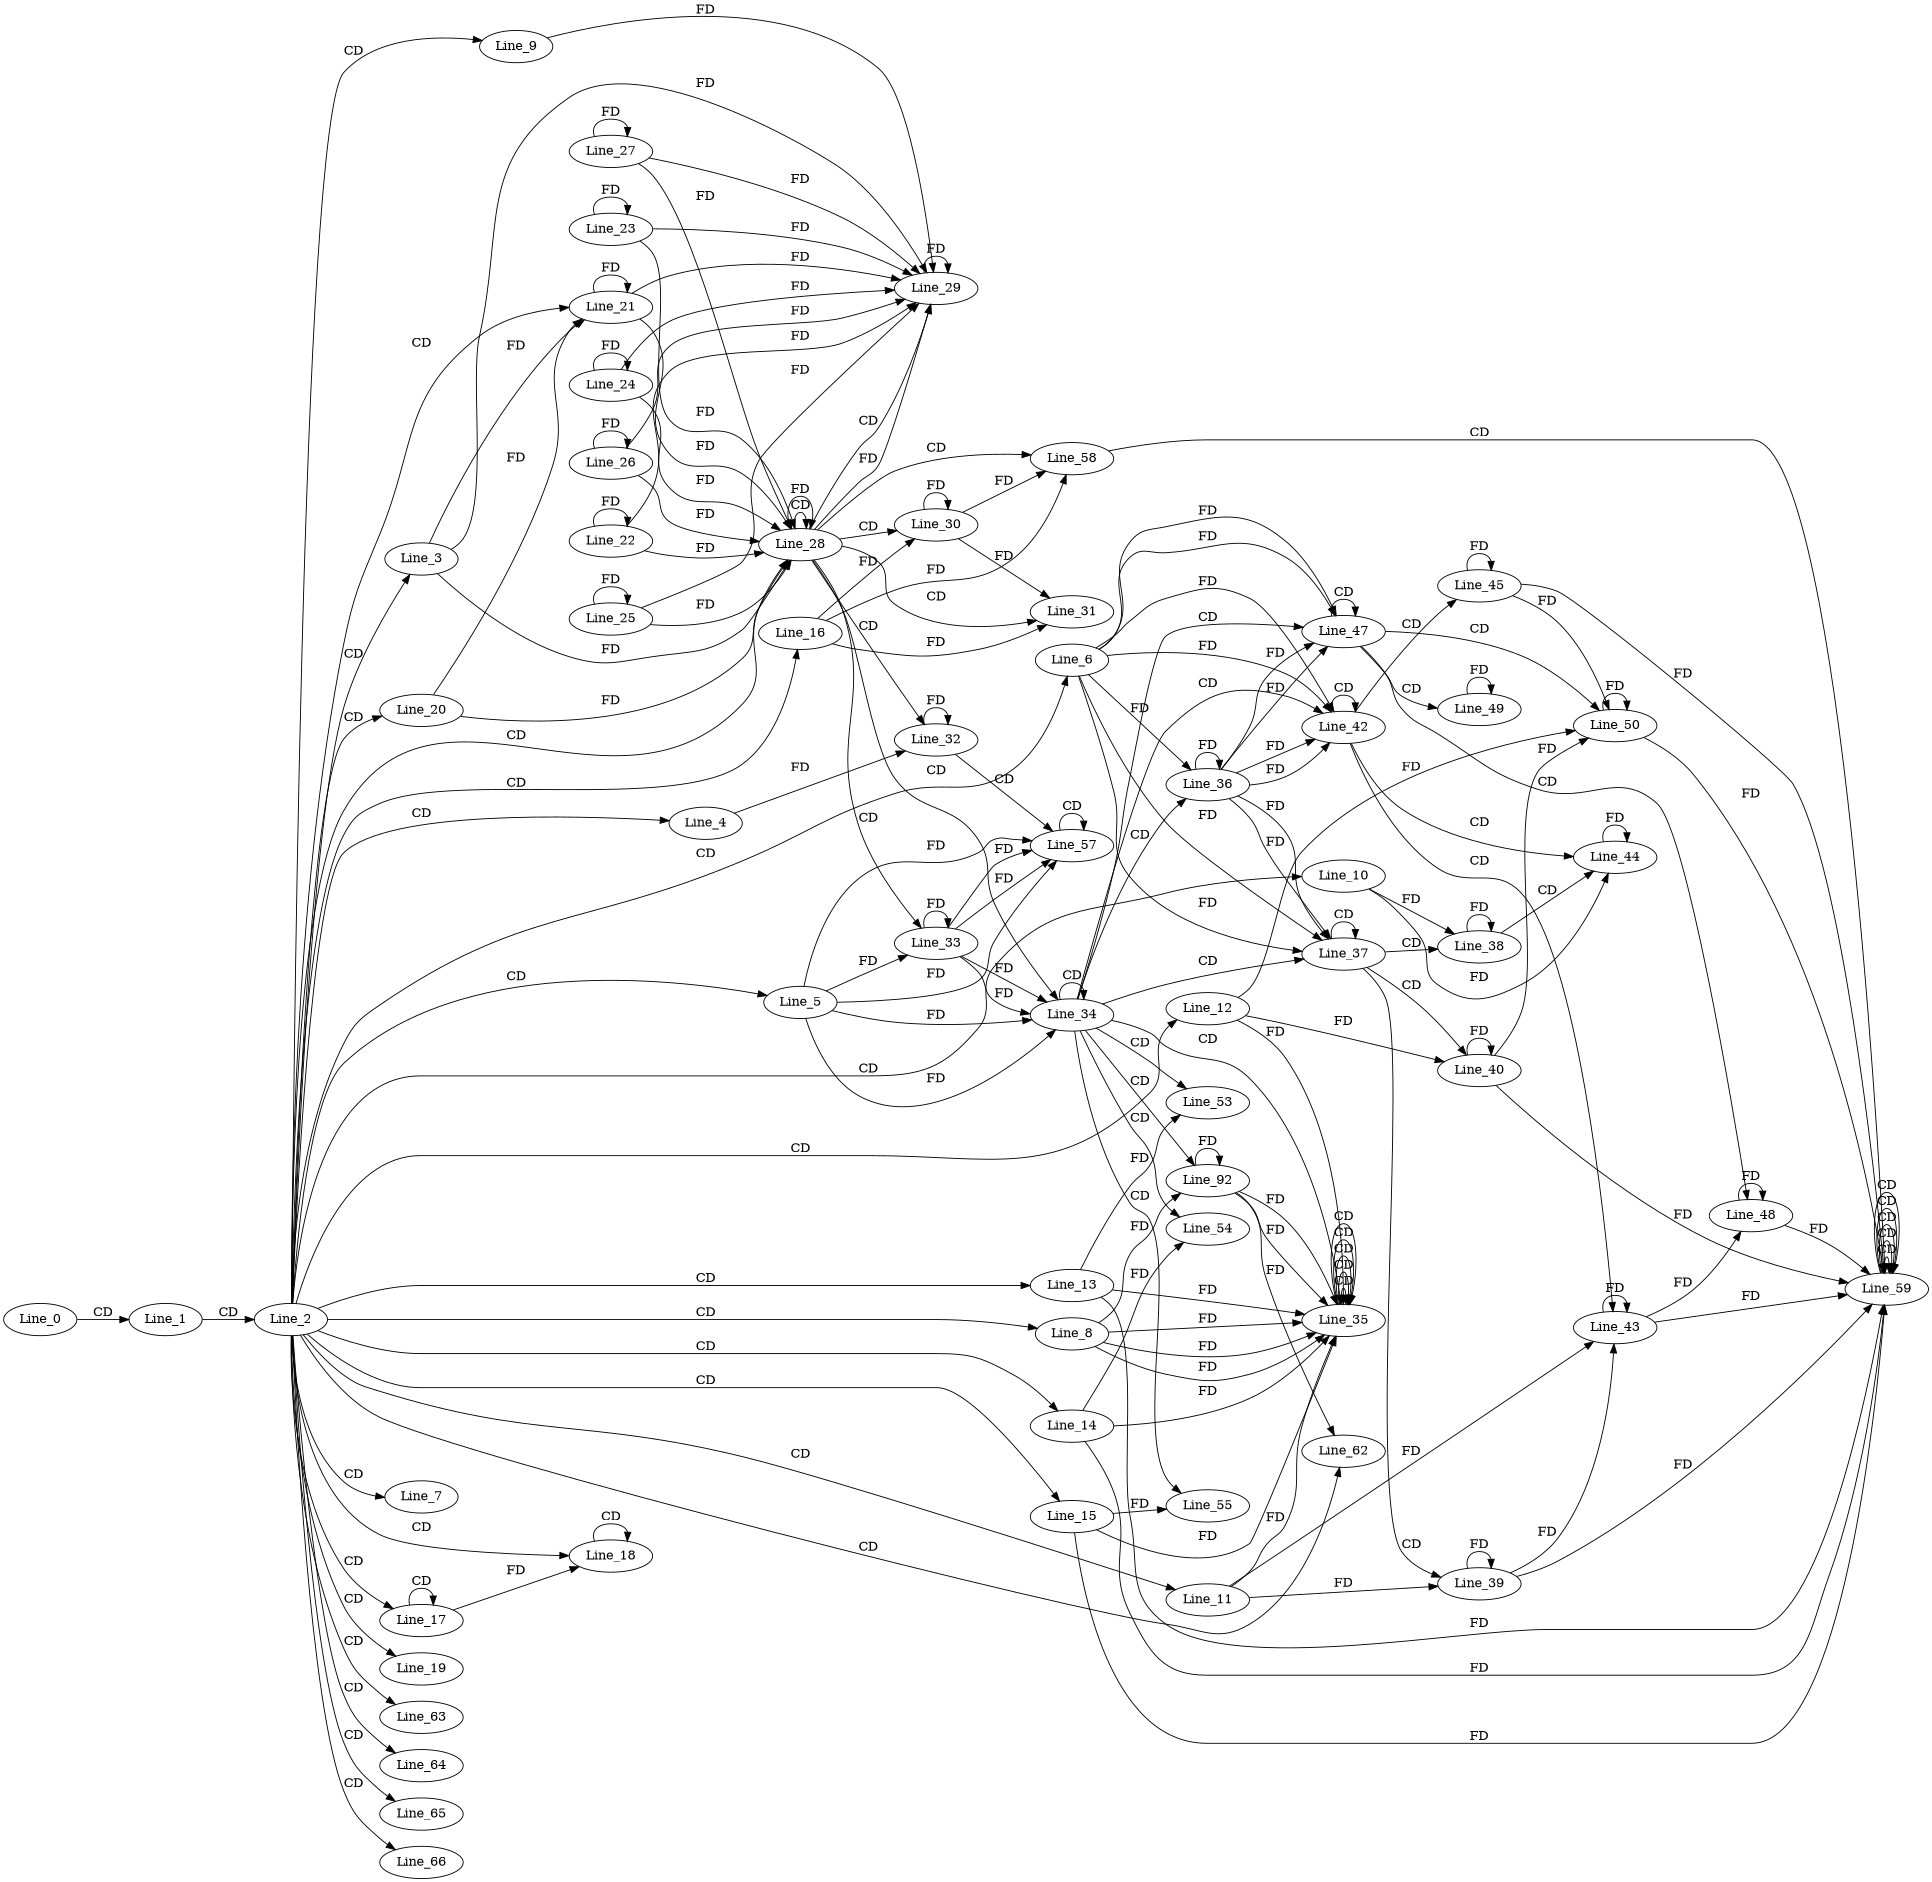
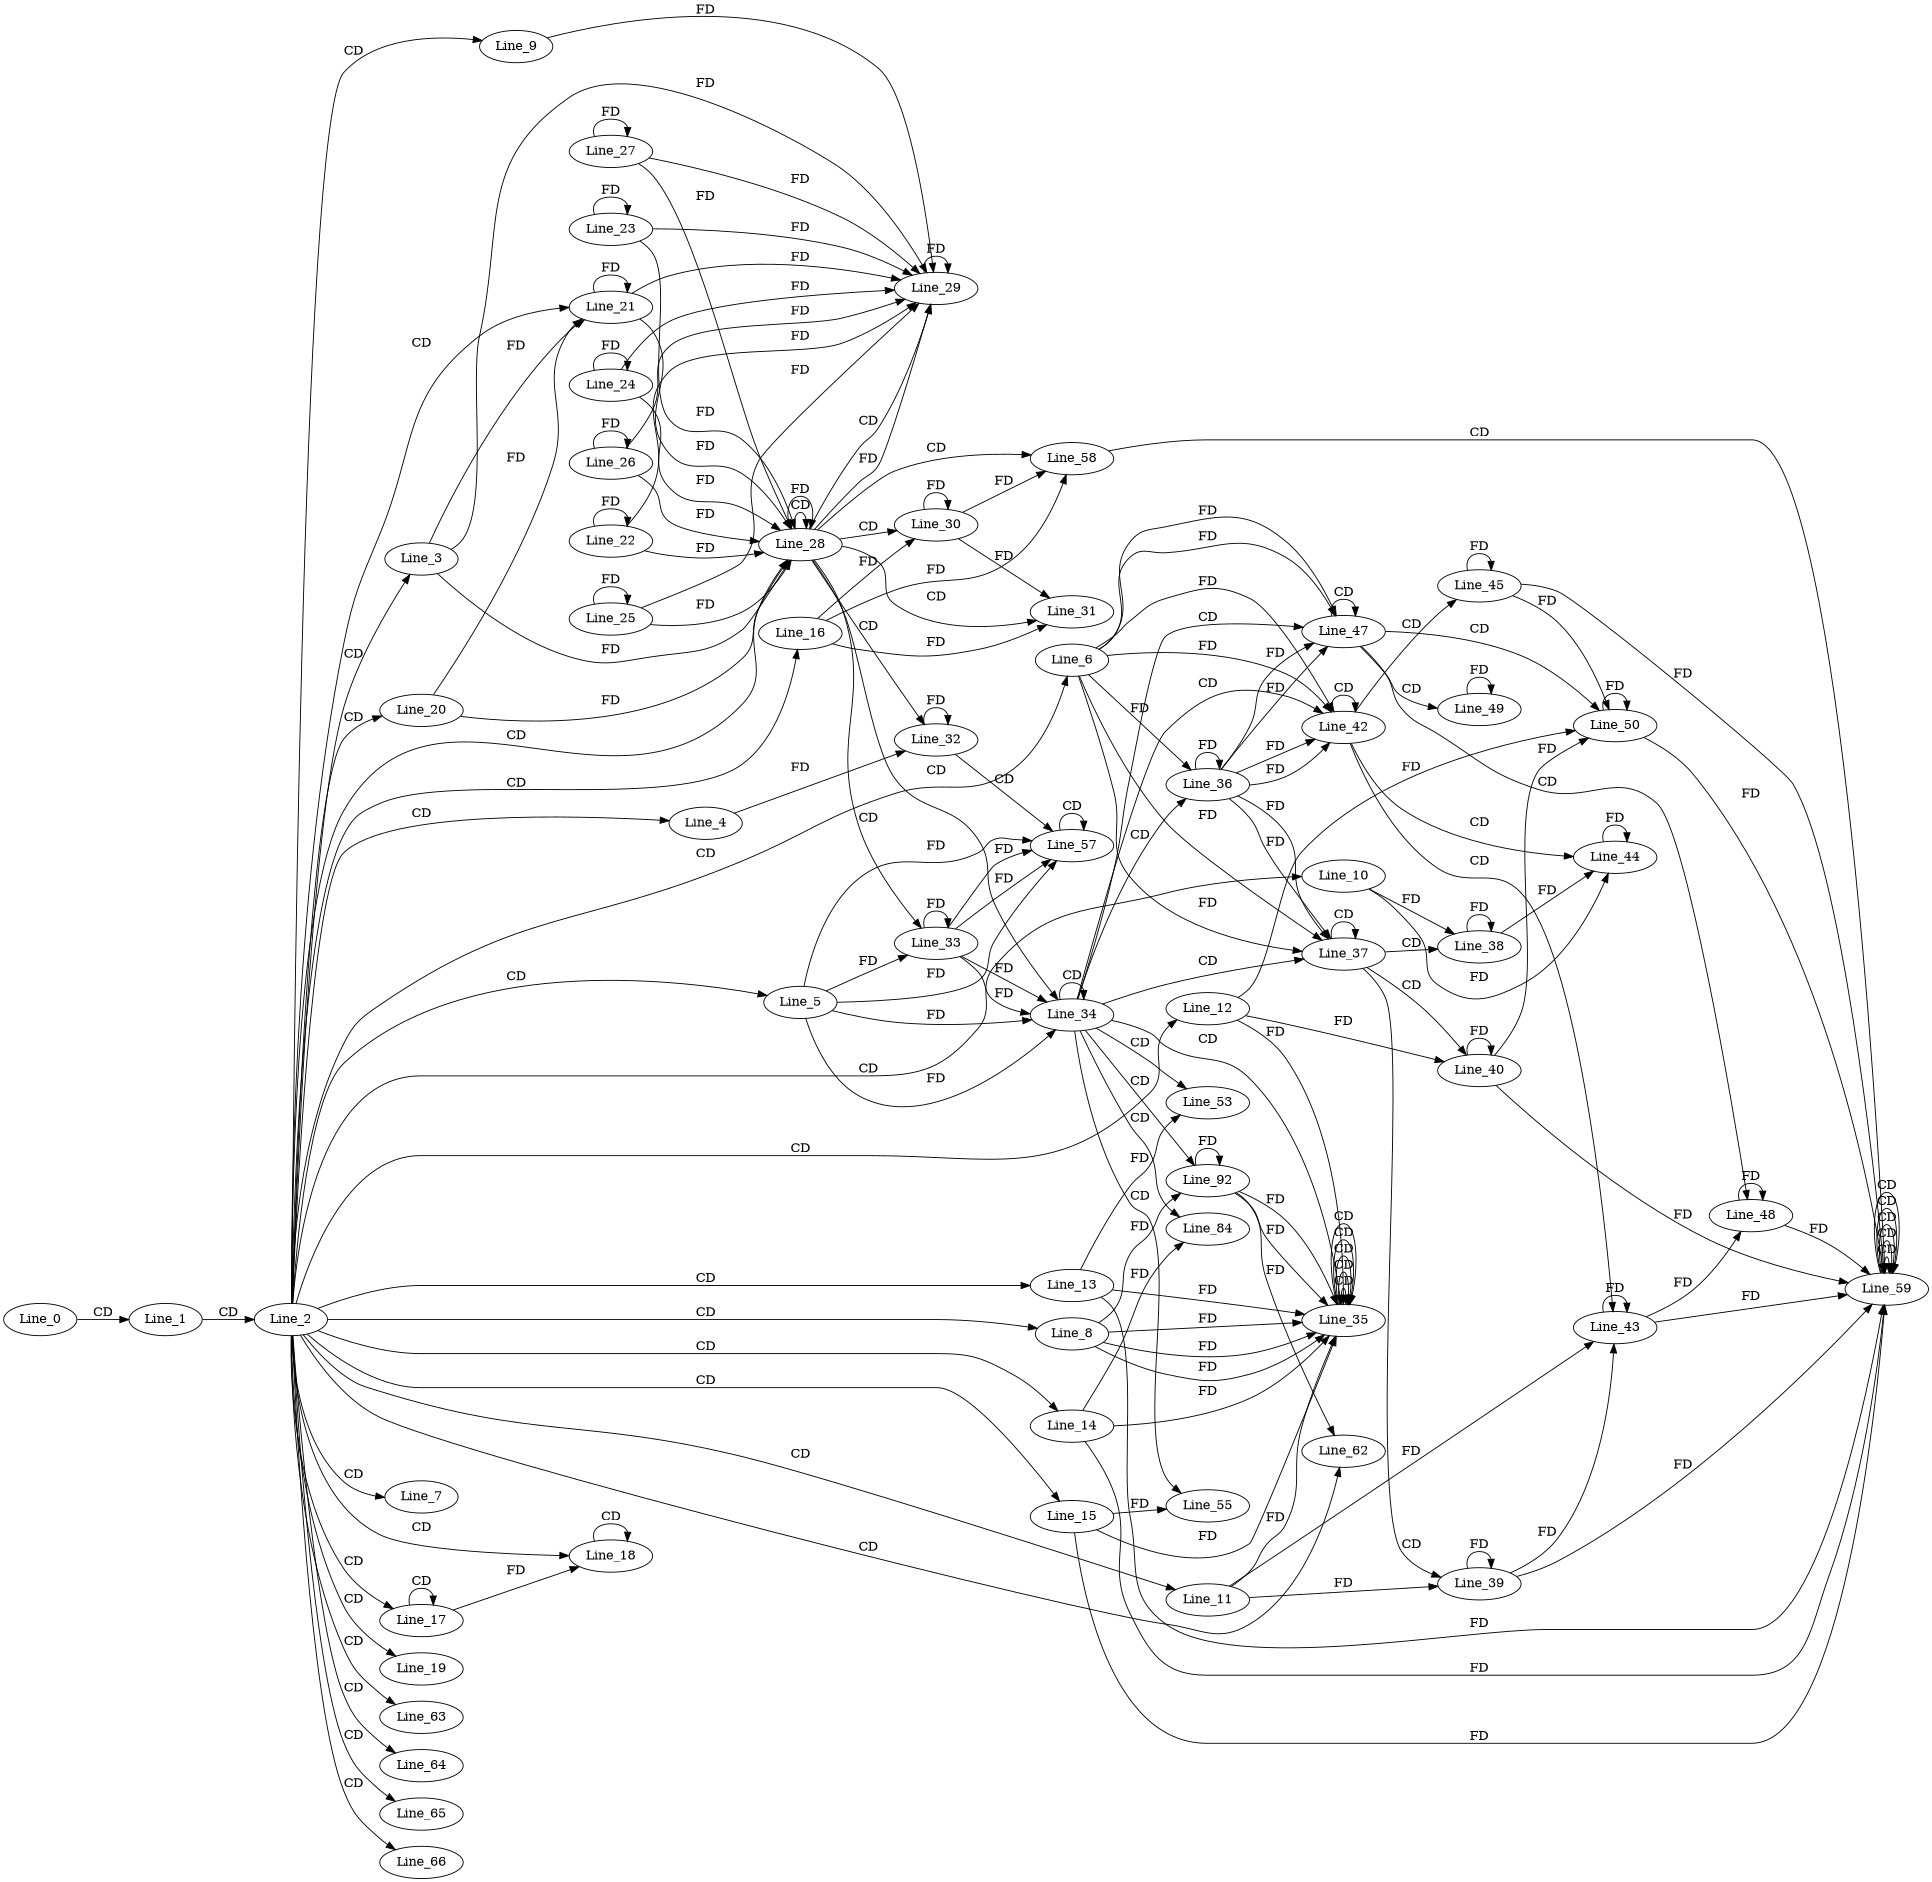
edge "Line_38" -> "Line_44": label "CD" -> "FD"
node "Line_54": label "Line_54" -> "Line_84"
